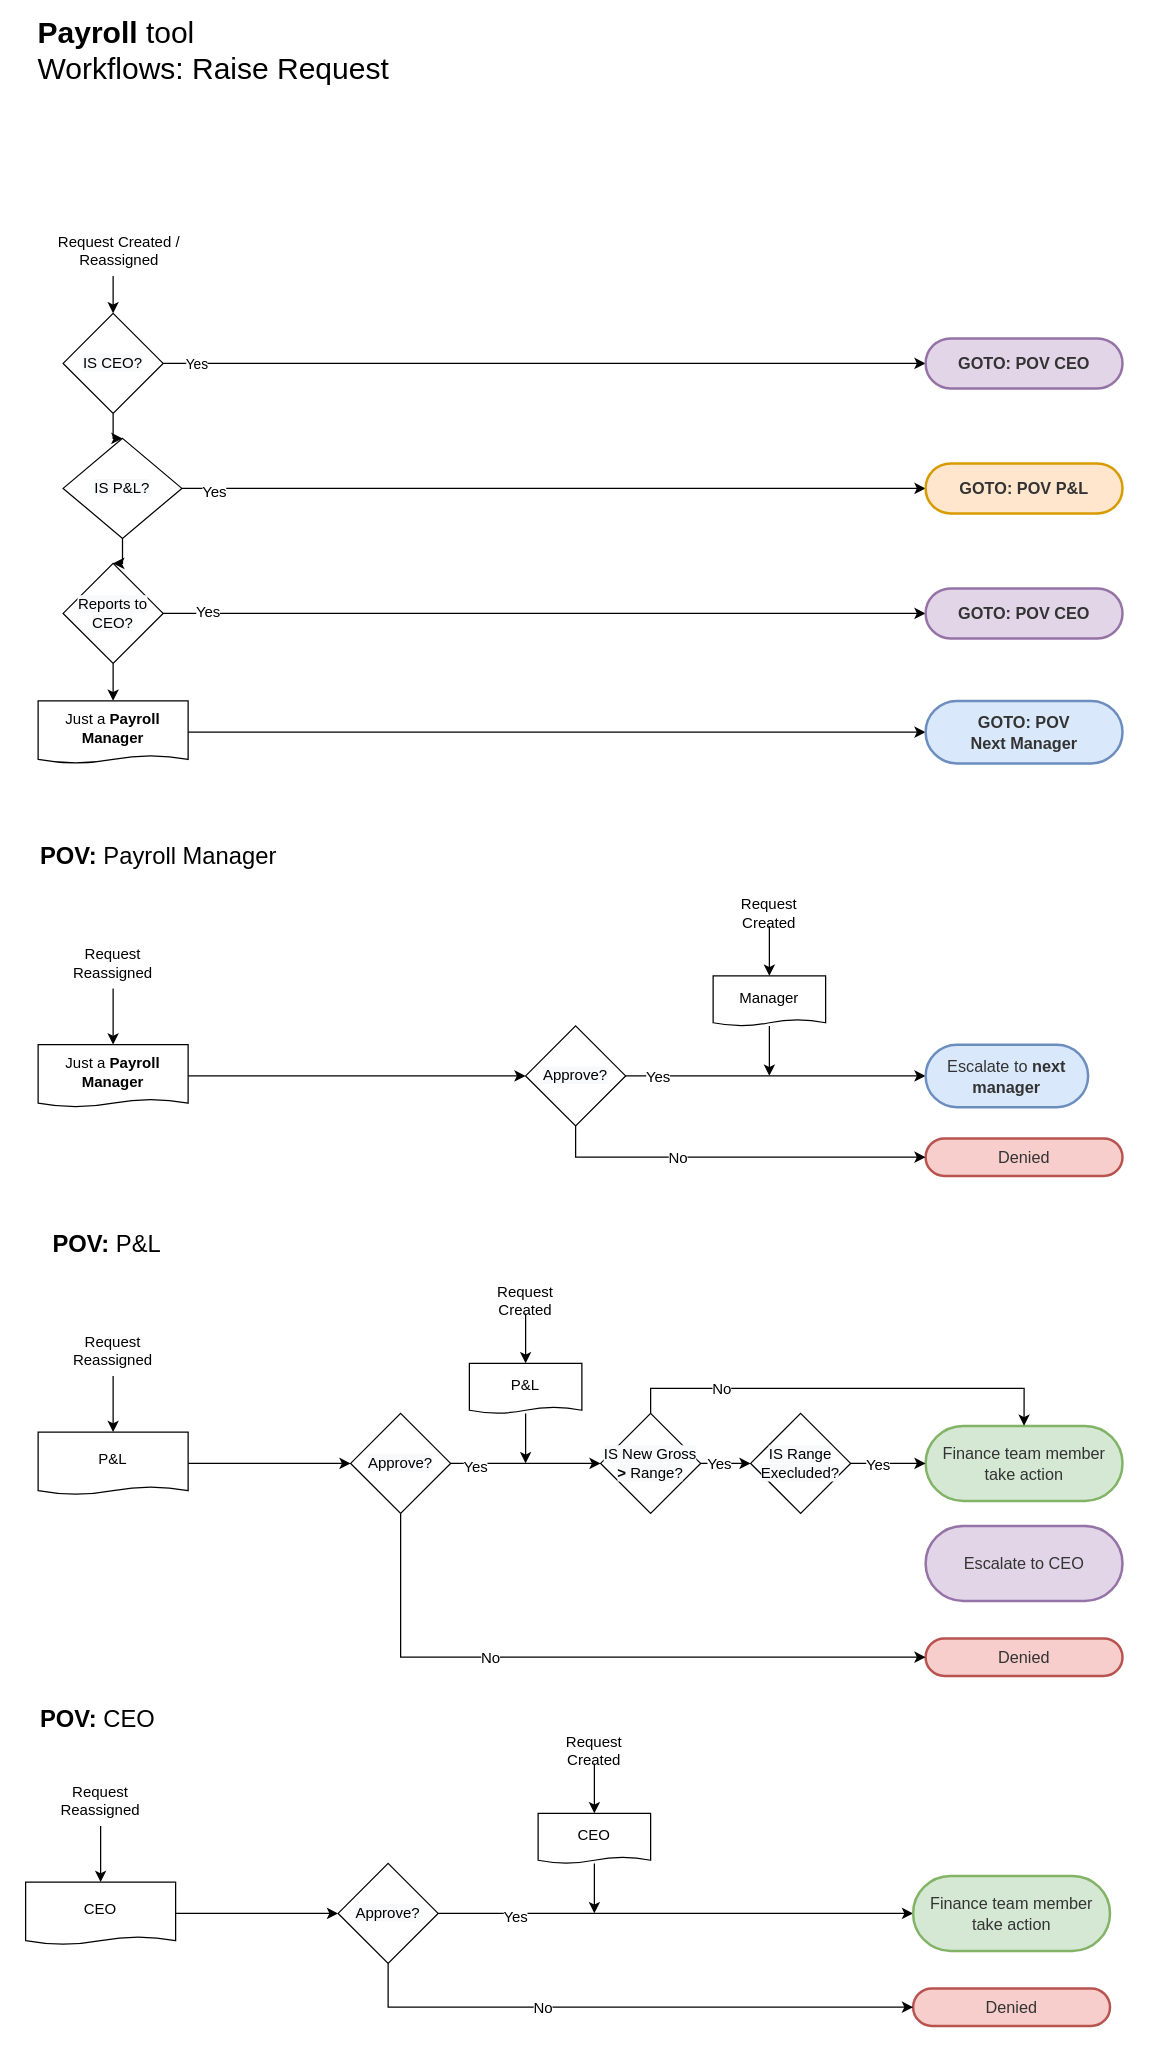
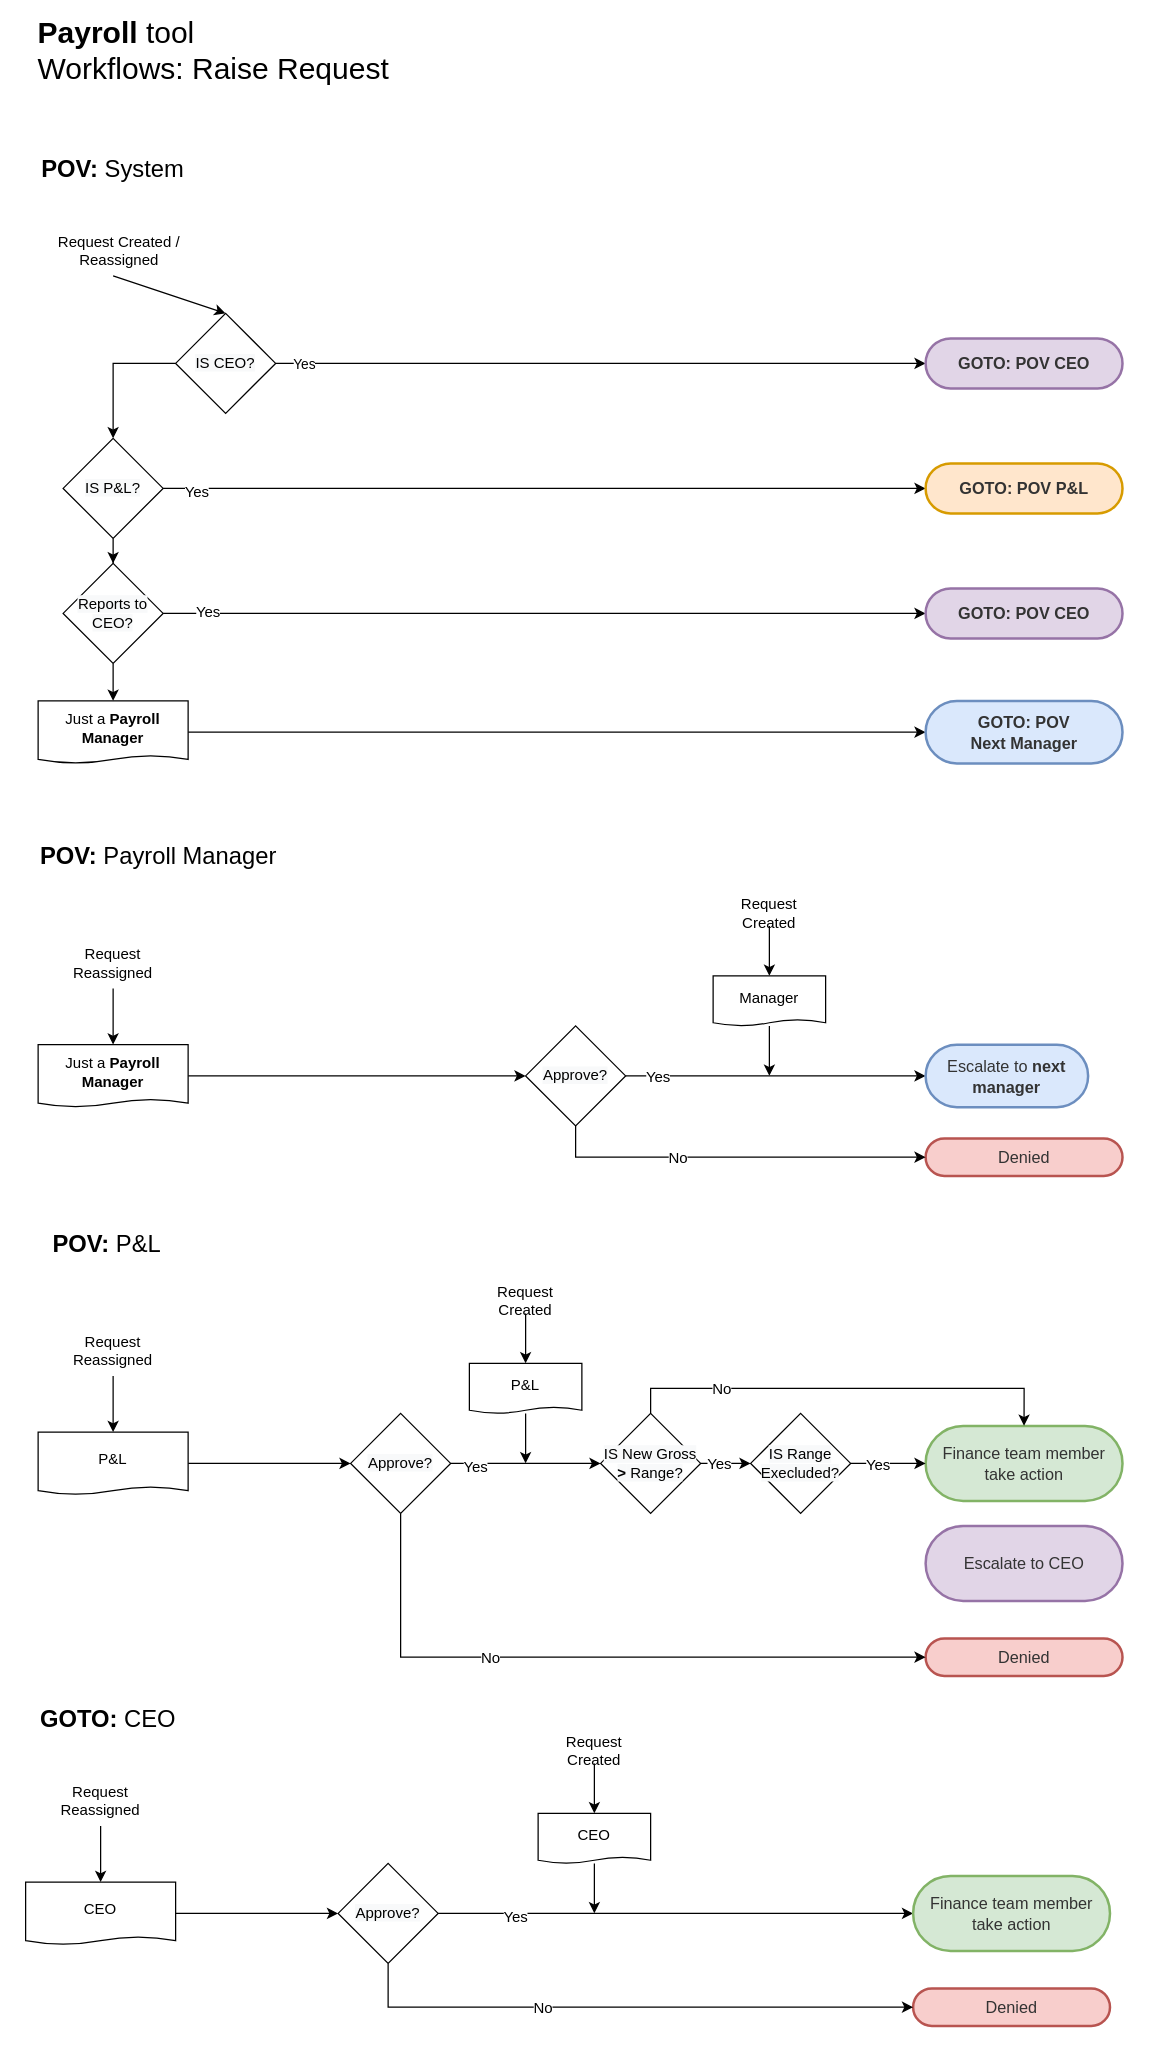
node "POV: System": added
node "IS CEO?": moved (113, 363) -> (226, 363)
node "IS P&L?": size 119x100 -> 100x100
node "POV: CEO": label "POV: CEO" -> "GOTO: CEO"
